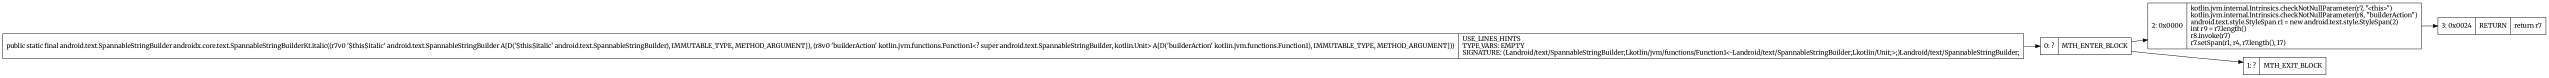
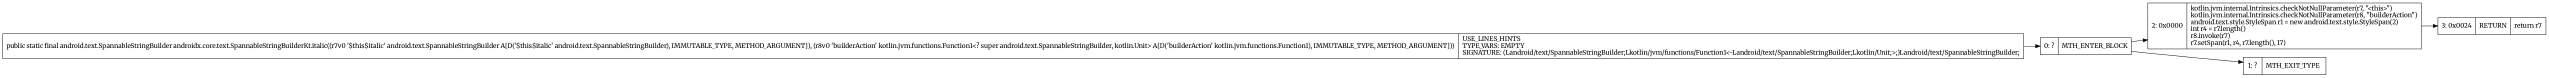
node "2: 0x0000": text "int r9 = r7.length()" -> "int r4 = r7.length()"
node "1: ?": text "MTH_EXIT_BLOCK" -> "MTH_EXIT_TYPE"
